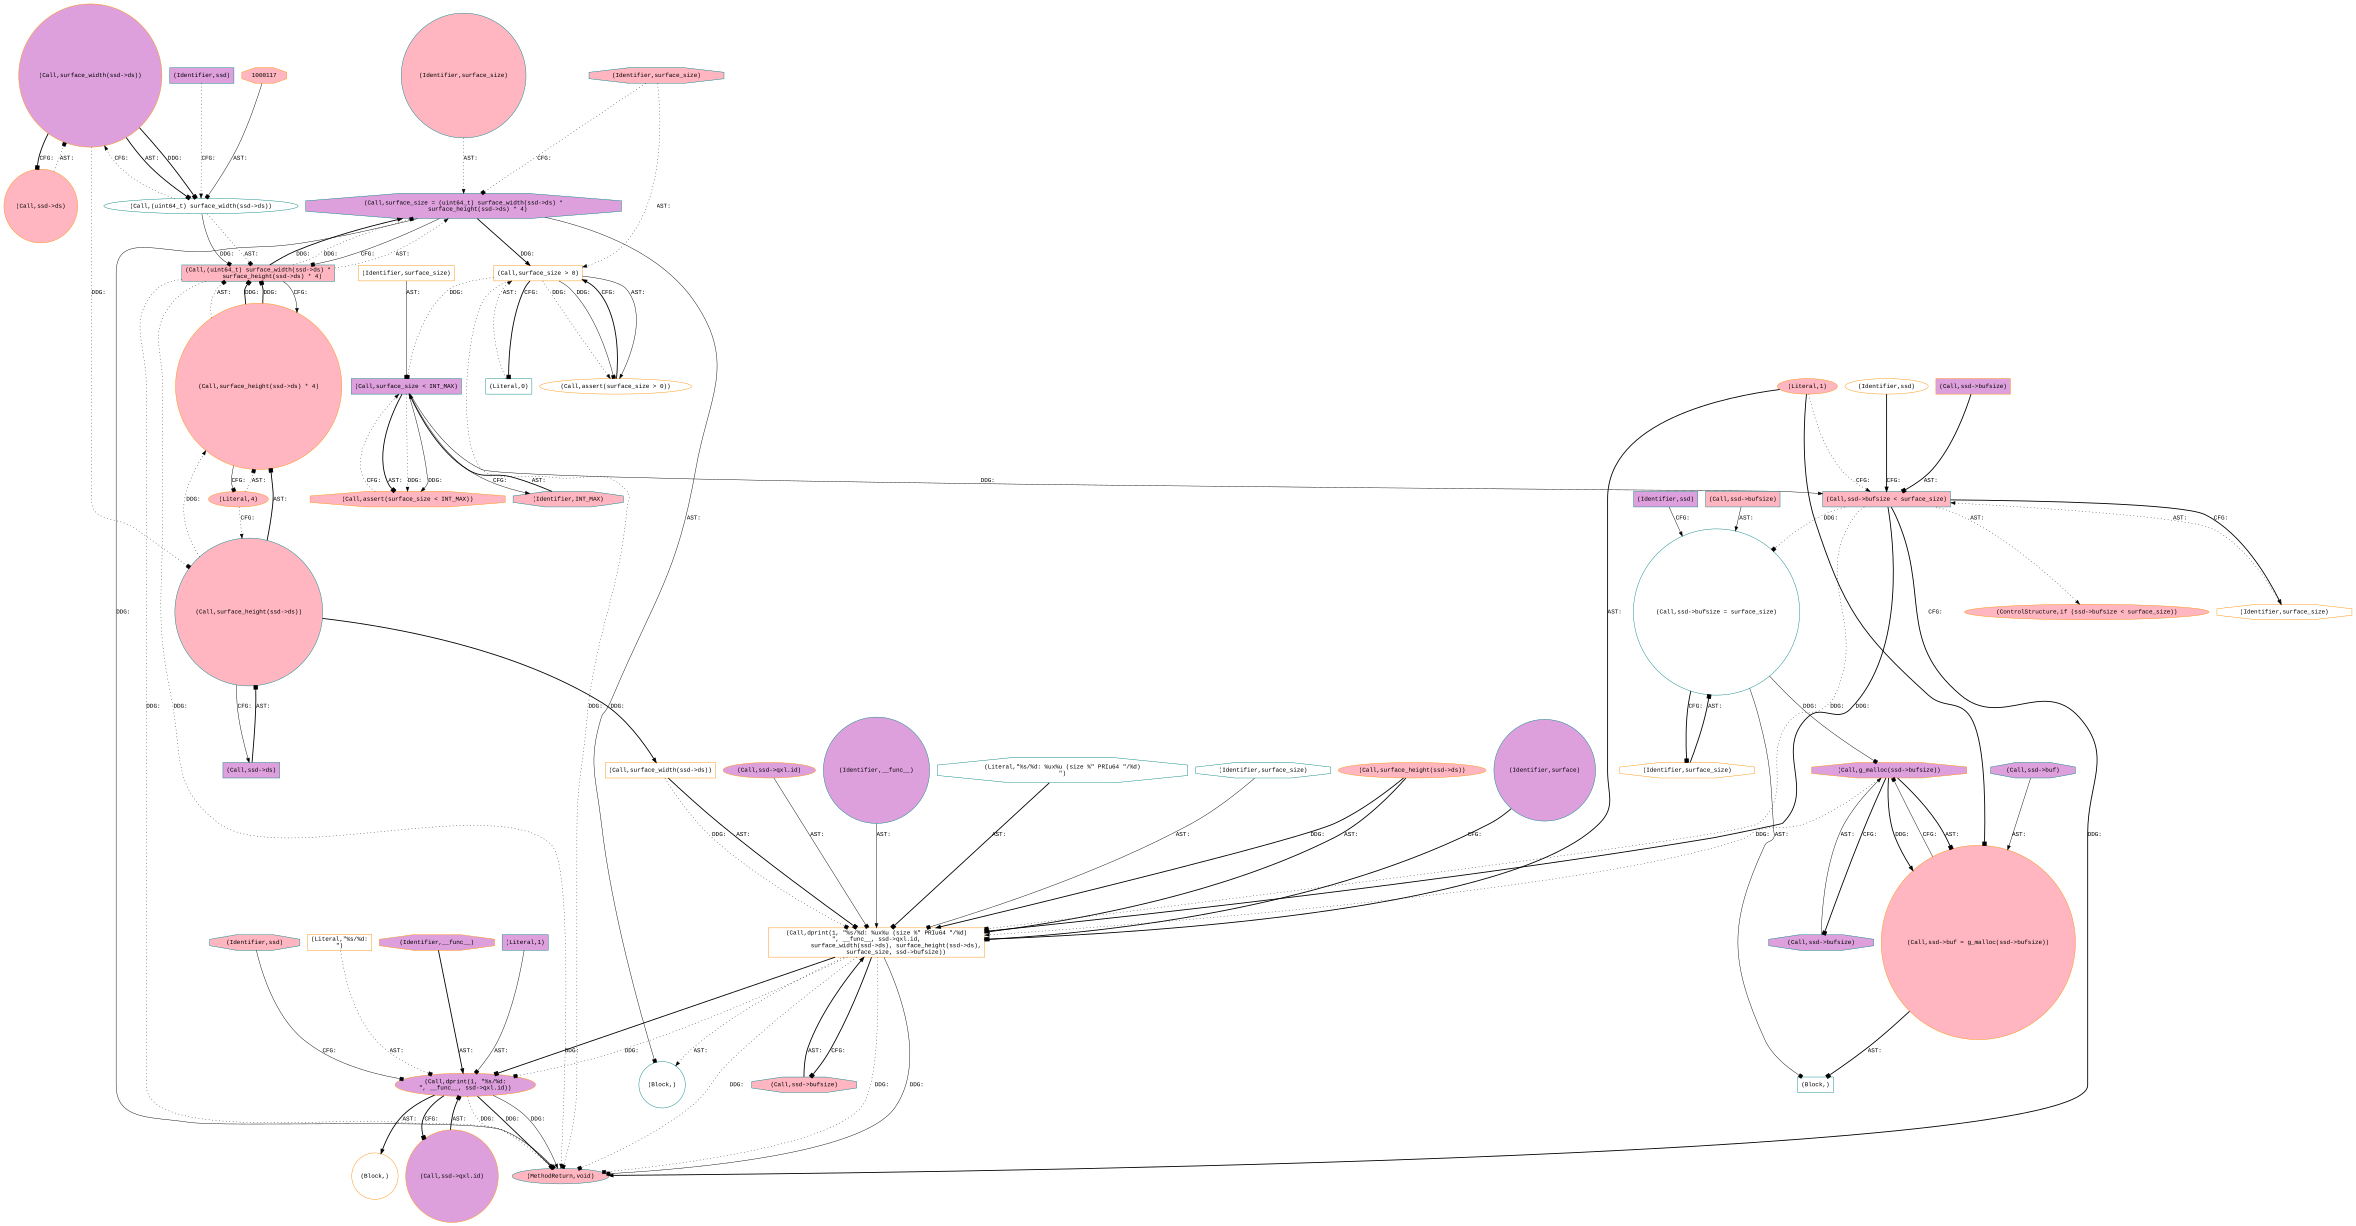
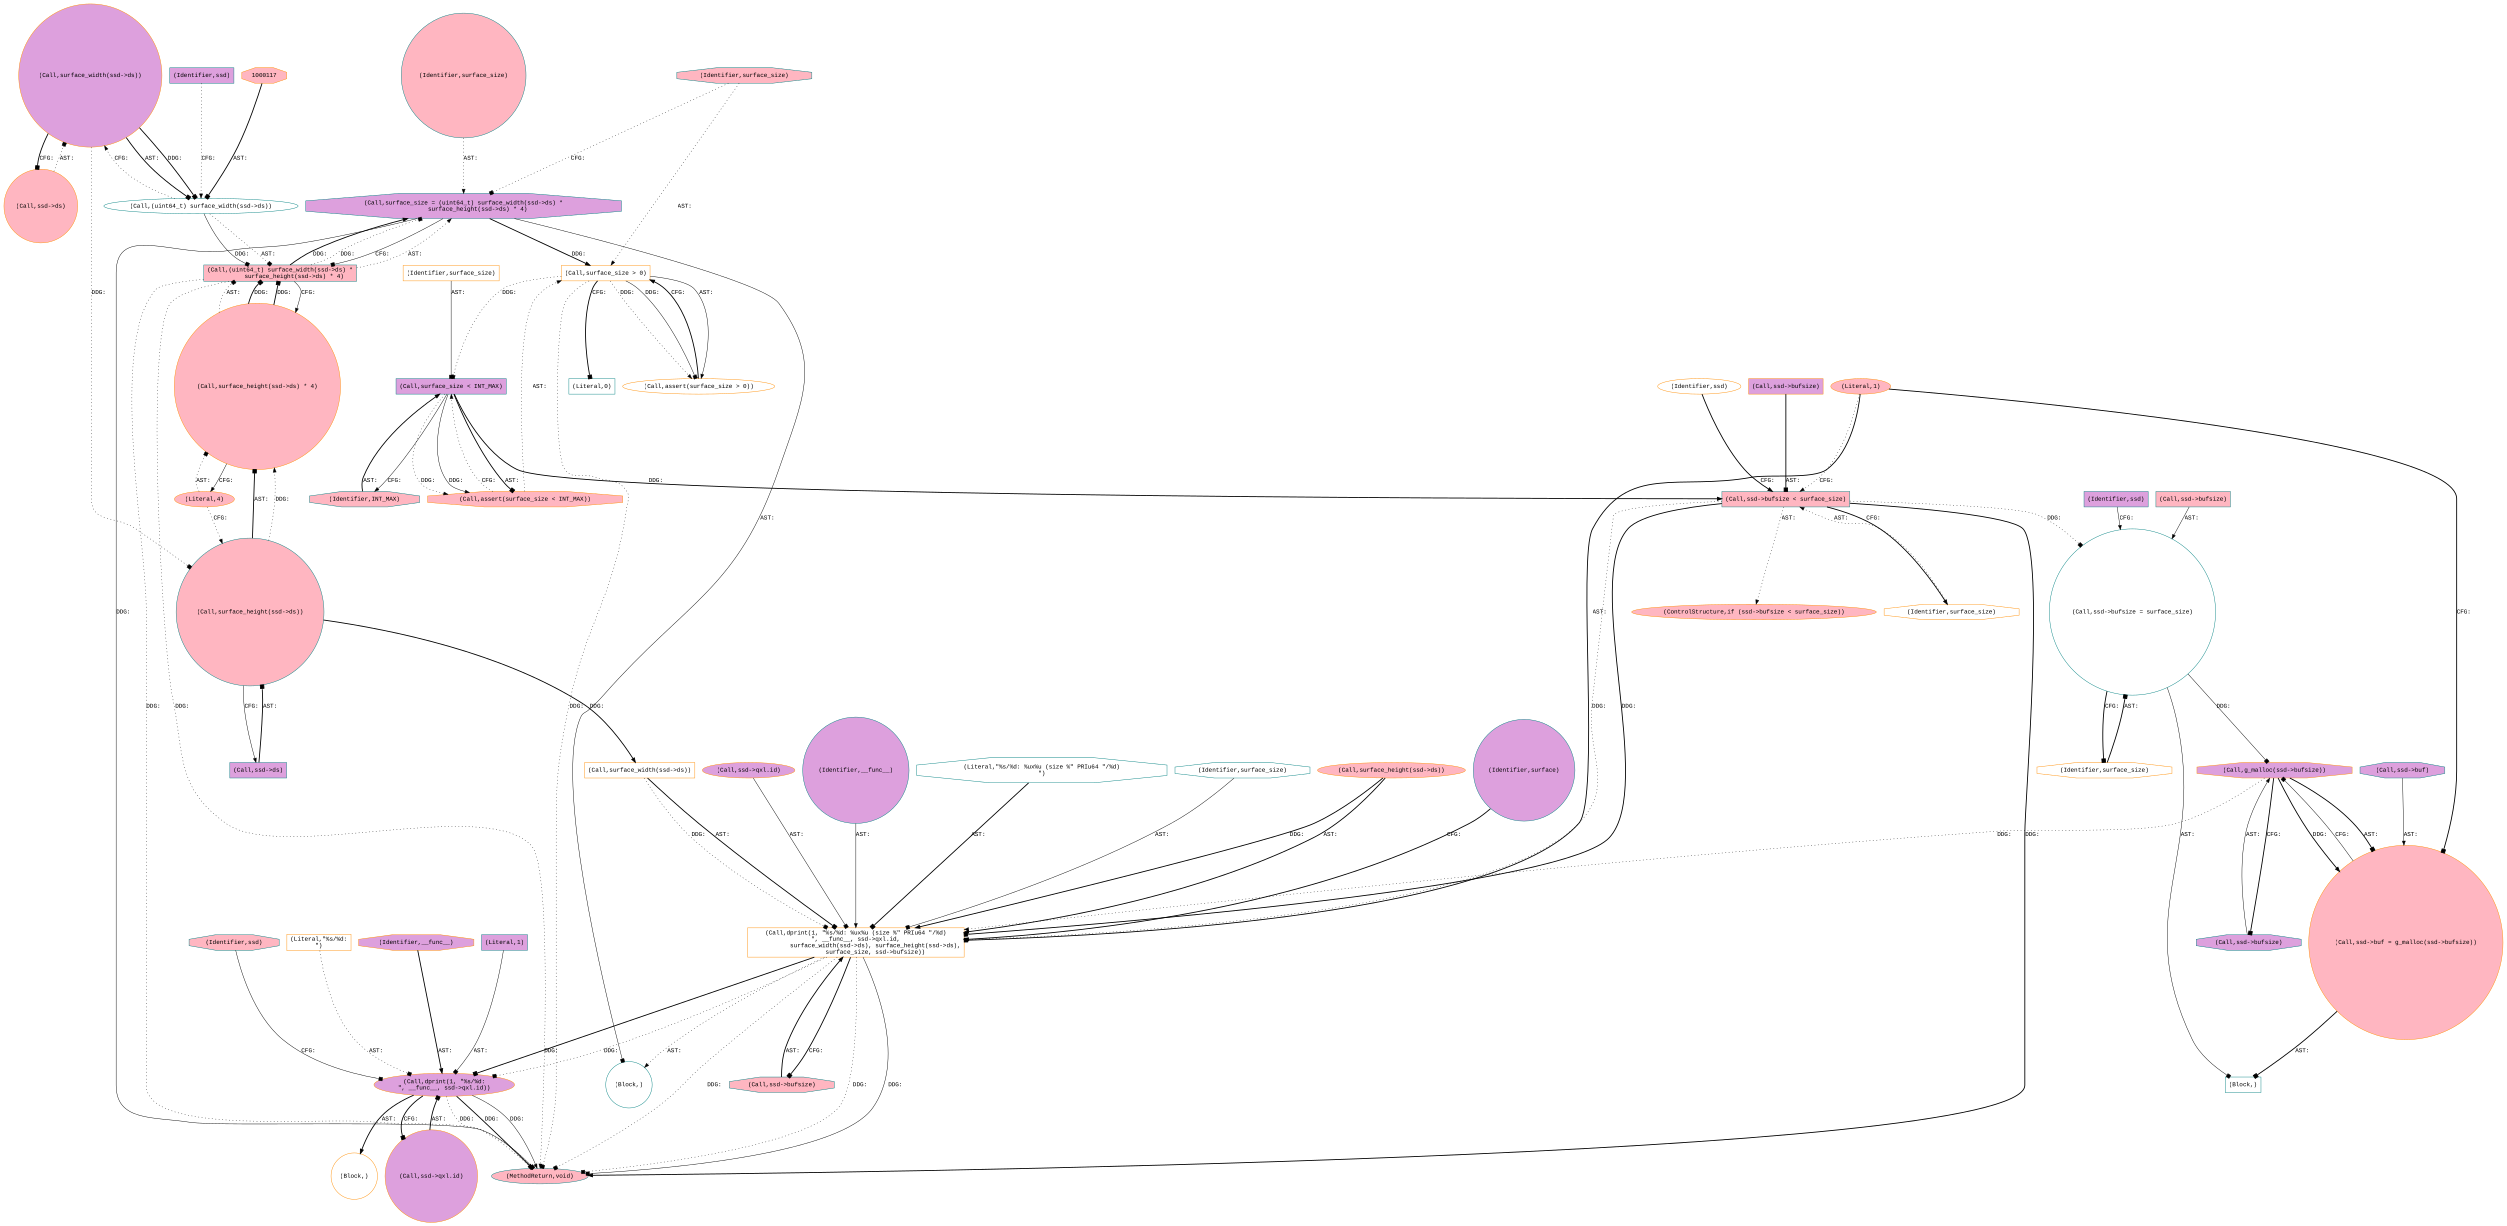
edge "1000117" -> "(Call,(uint64_t) surface_width(ssd->ds))": style solid -> bold
edge "(Literal,0)" -> "(Call,surface_size > 0)": now "(Call,assert(surface_size < INT_MAX))" -> "(Call,surface_size > 0)"
edge "(Call,surface_height(ssd->ds) * 4)" -> "(Literal,4)": arrowhead box -> normal
edge "(Call,surface_size < INT_MAX)" -> "(Call,ssd->bufsize < surface_size)": style solid -> bold
